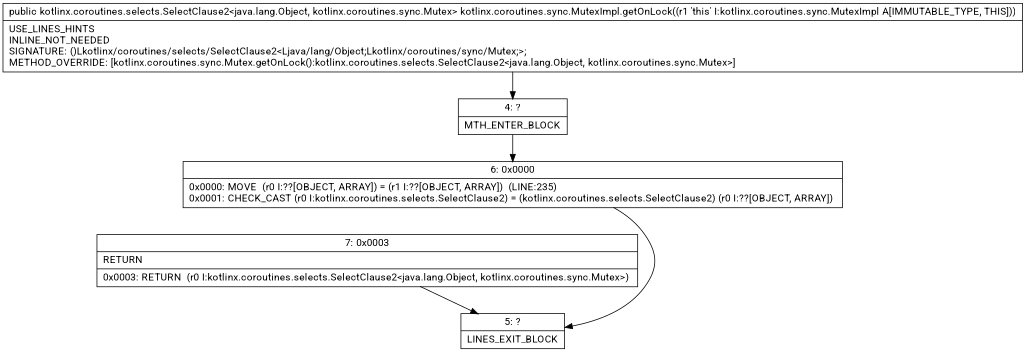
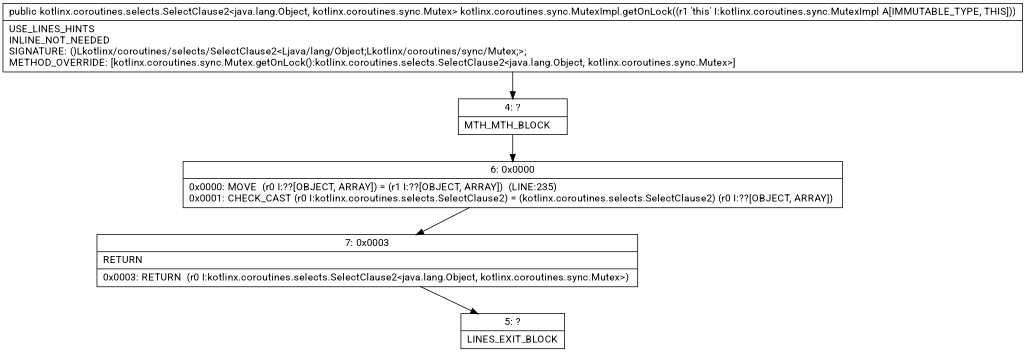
node "4: ?": text "MTH_ENTER_BLOCK" -> "MTH_MTH_BLOCK"
edge "6: 0x0000" -> "5: ?": now "6: 0x0000" -> "7: 0x0003"
